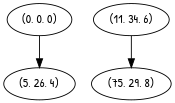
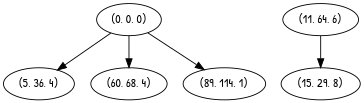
node "(11, 34, 6)": label "(11, 34, 6)" -> "(11, 64, 6)"
node "(5, 26, 4)": label "(5, 26, 4)" -> "(5, 36, 4)"
node "(60, 68, 4)": added
node "(75, 29, 8)": label "(75, 29, 8)" -> "(15, 29, 8)"
node "(89, 114, 1)": added
